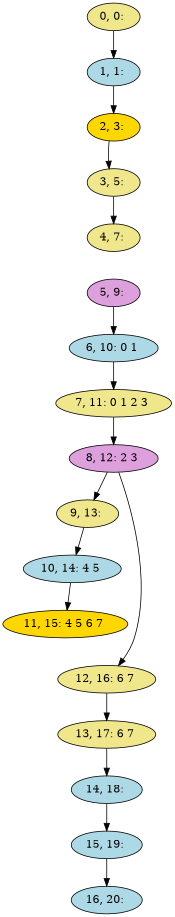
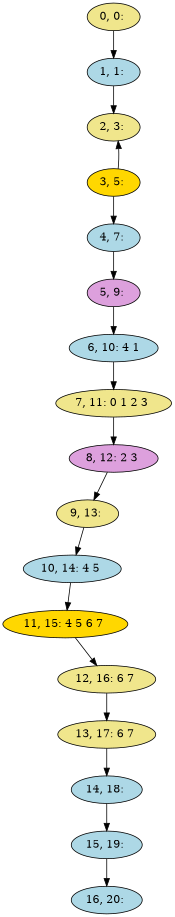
node "2, 3:": fillcolor gold -> khaki
edge "2, 3:" -> "3, 5:": reversed
node "3, 5:": fillcolor khaki -> gold
node "4, 7:": fillcolor khaki -> lightblue
edge "4, 7:" -> "5, 9:": added
node "6, 10: 0 1": label "6, 10: 0 1" -> "6, 10: 4 1"
edge "8, 12: 2 3" -> "12, 16: 6 7": now "11, 15: 4 5 6 7" -> "12, 16: 6 7"
